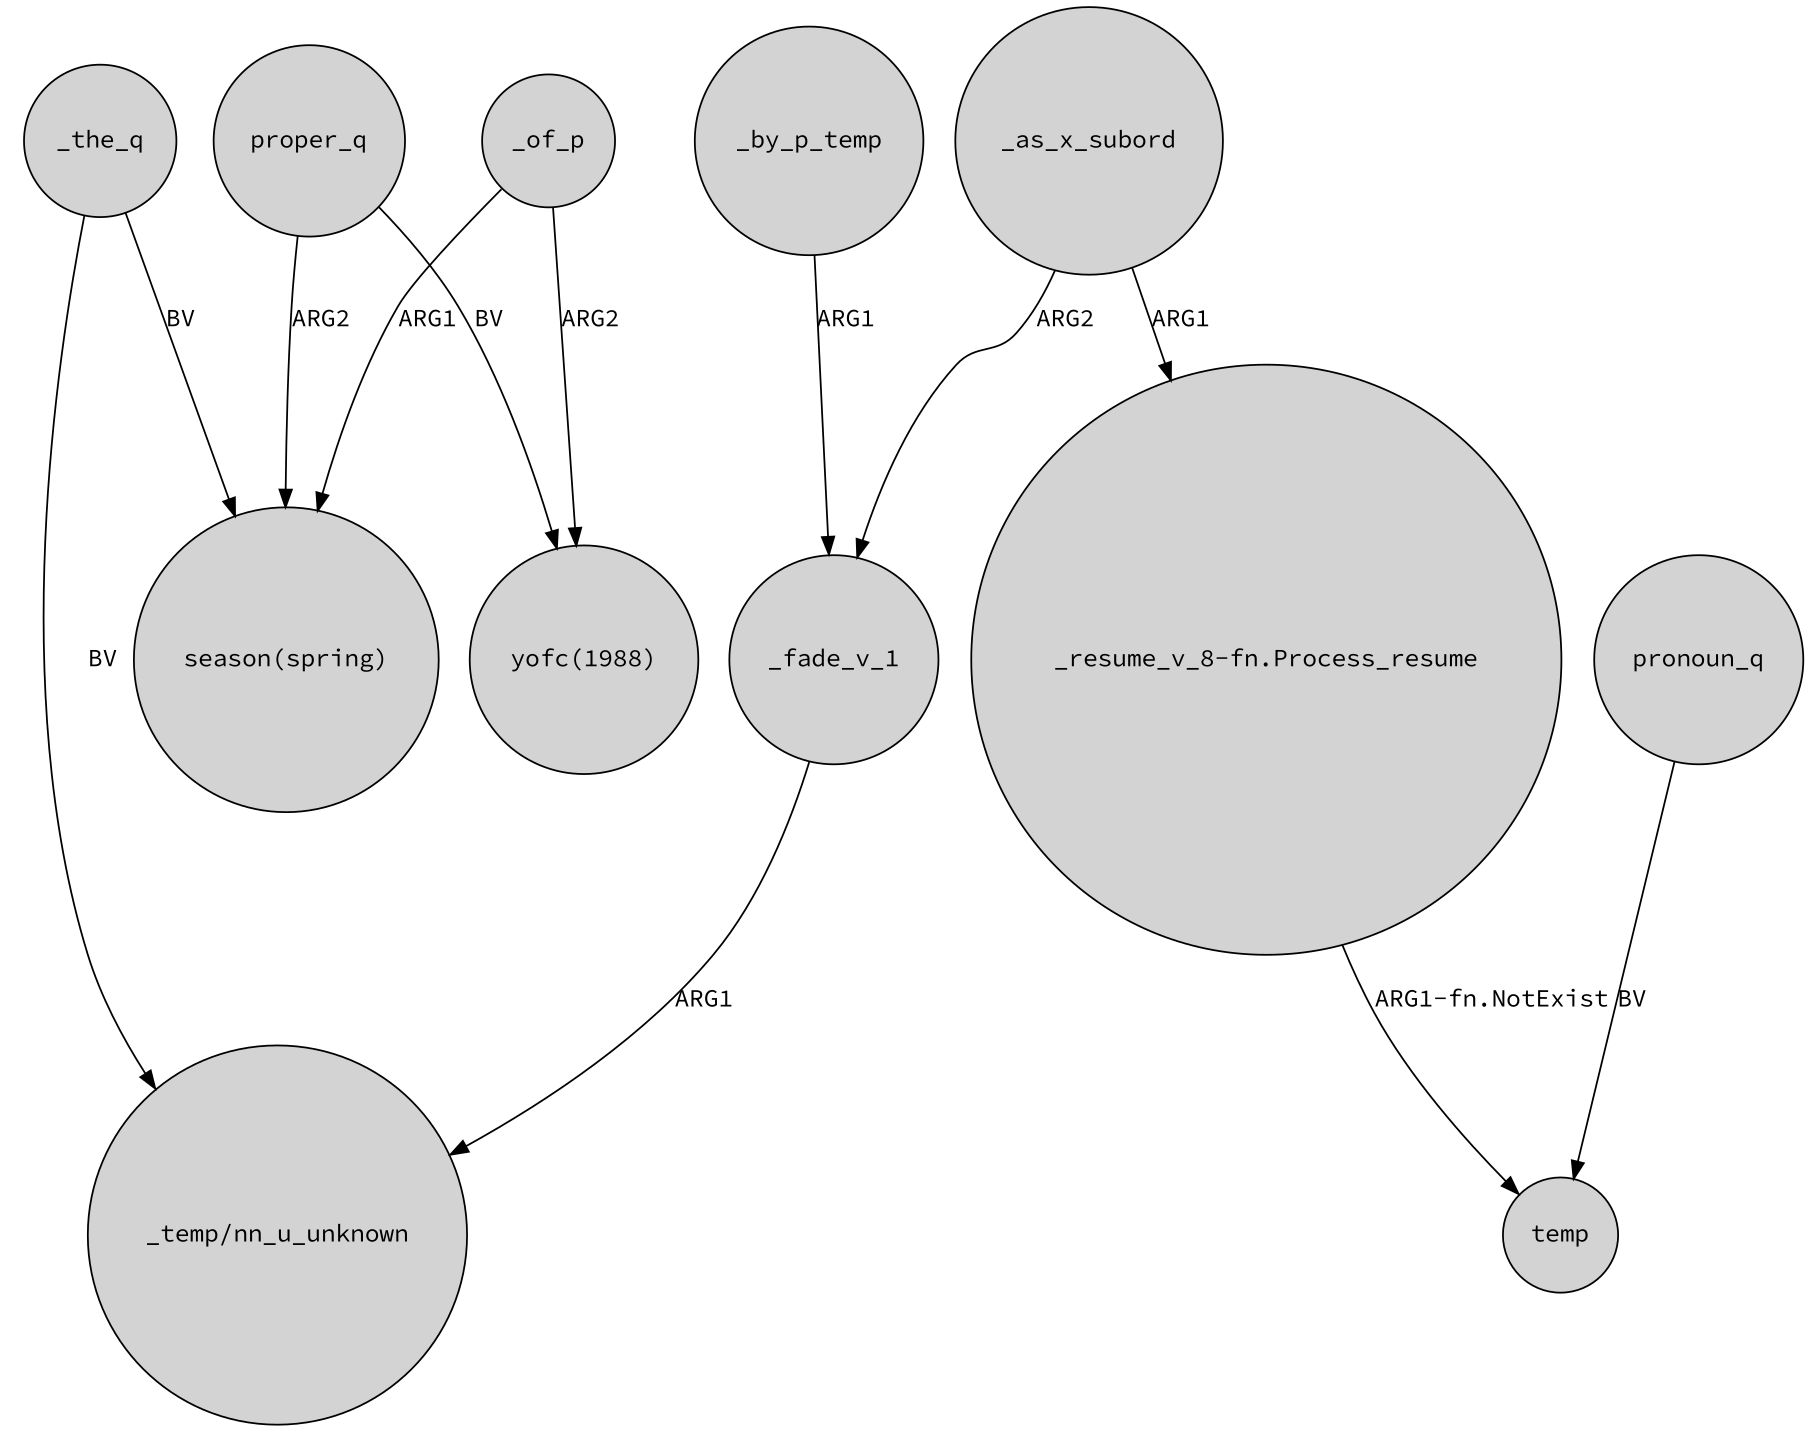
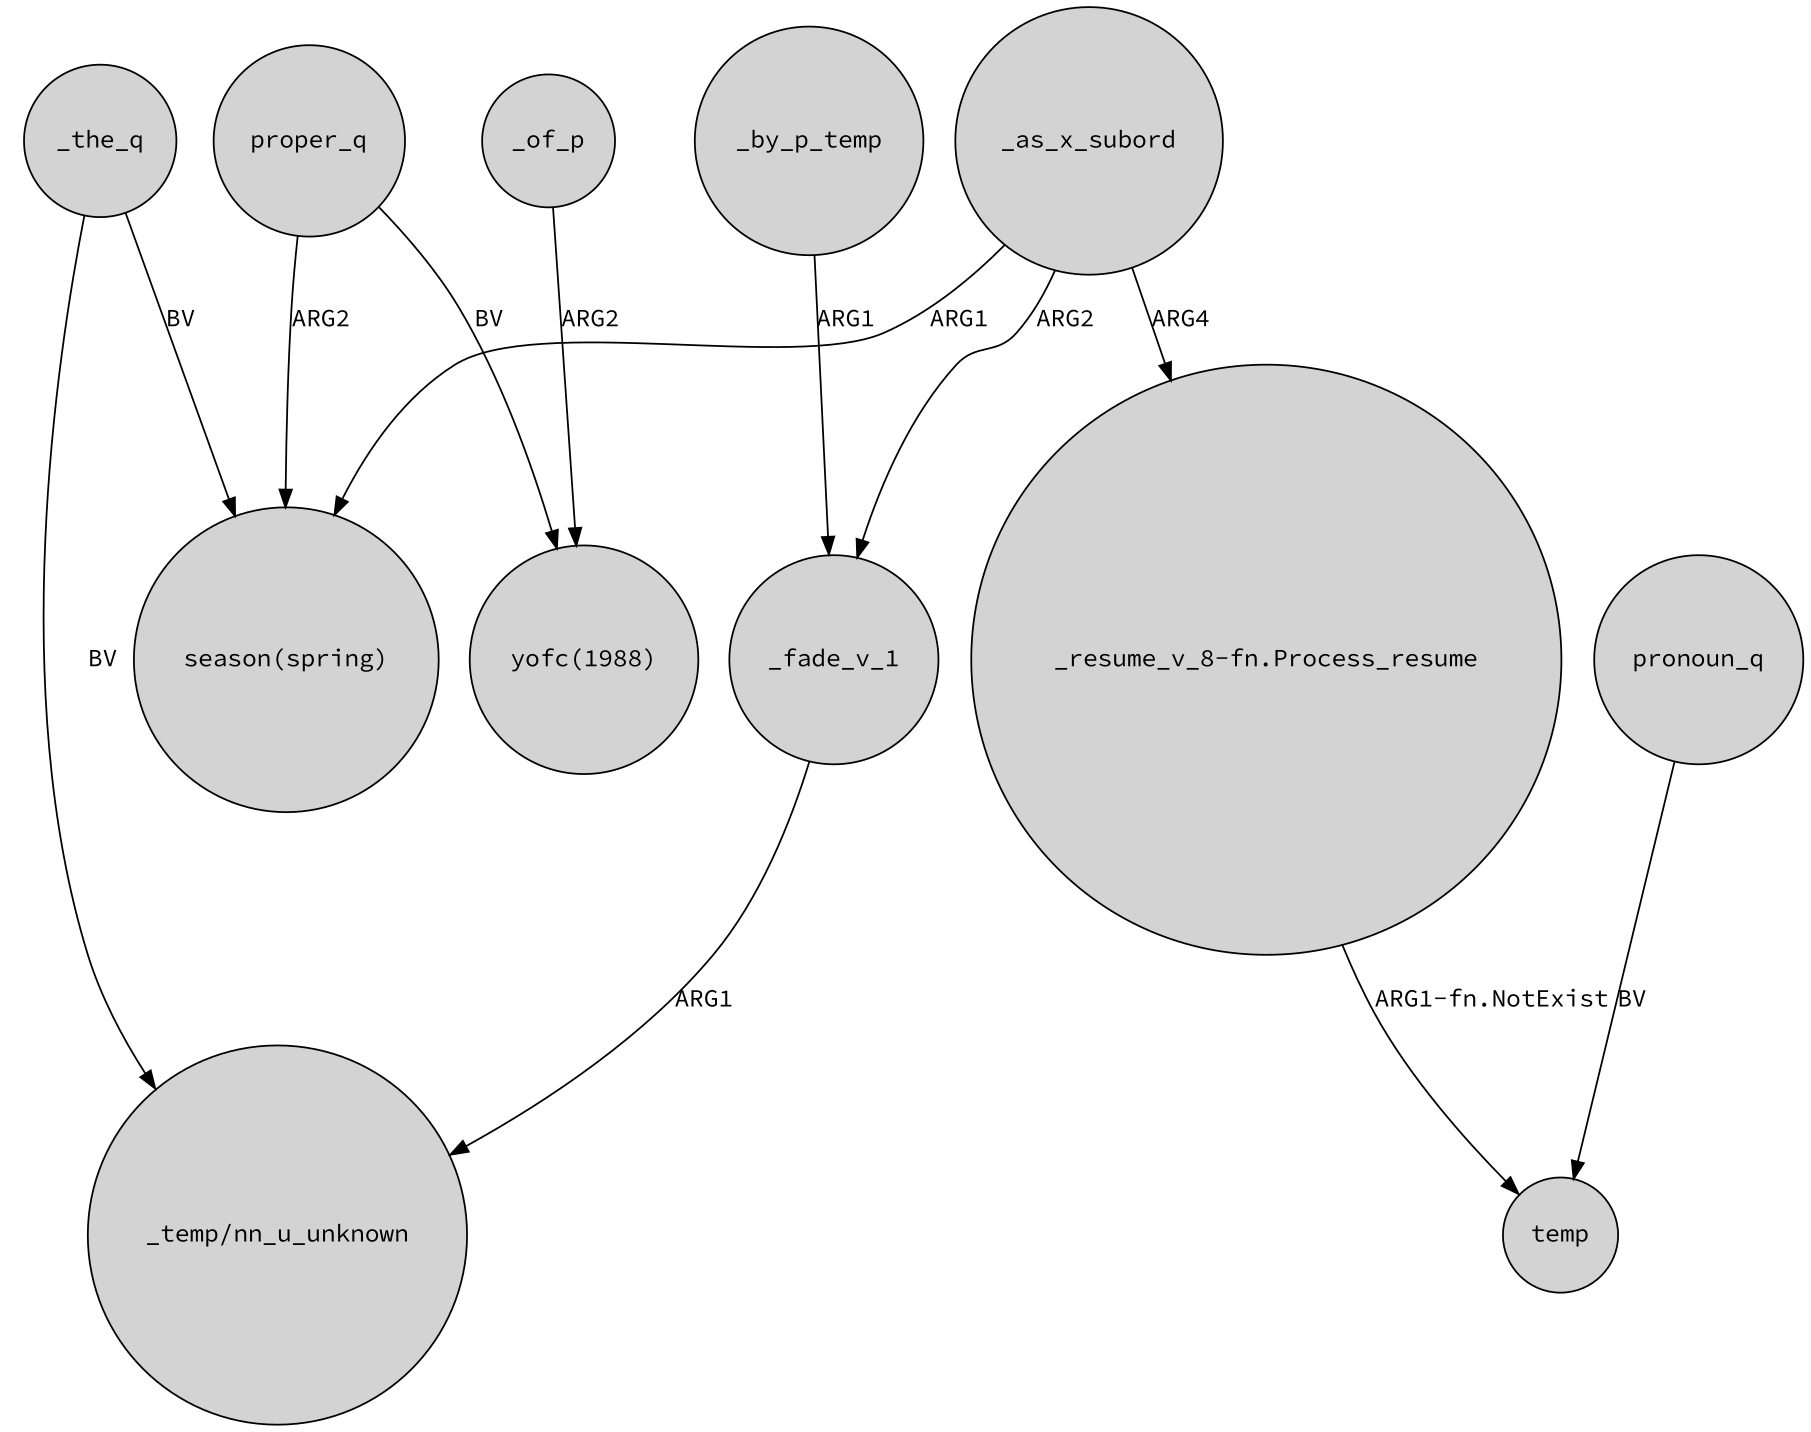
edge "_as_x_subord" -> "_resume_v_8-fn.Process_resume": label "ARG1" -> "ARG4"
edge "_of_p" -> "season(spring)": now "_as_x_subord" -> "season(spring)"
